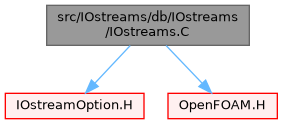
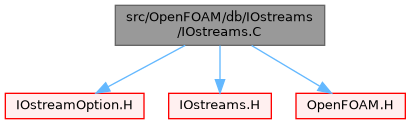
node "src/IOstreams/db/IOstreams /IOstreams.C": label "src/IOstreams/db/IOstreams /IOstreams.C" -> "src/OpenFOAM/db/IOstreams /IOstreams.C"
node "IOstreams.H": added
